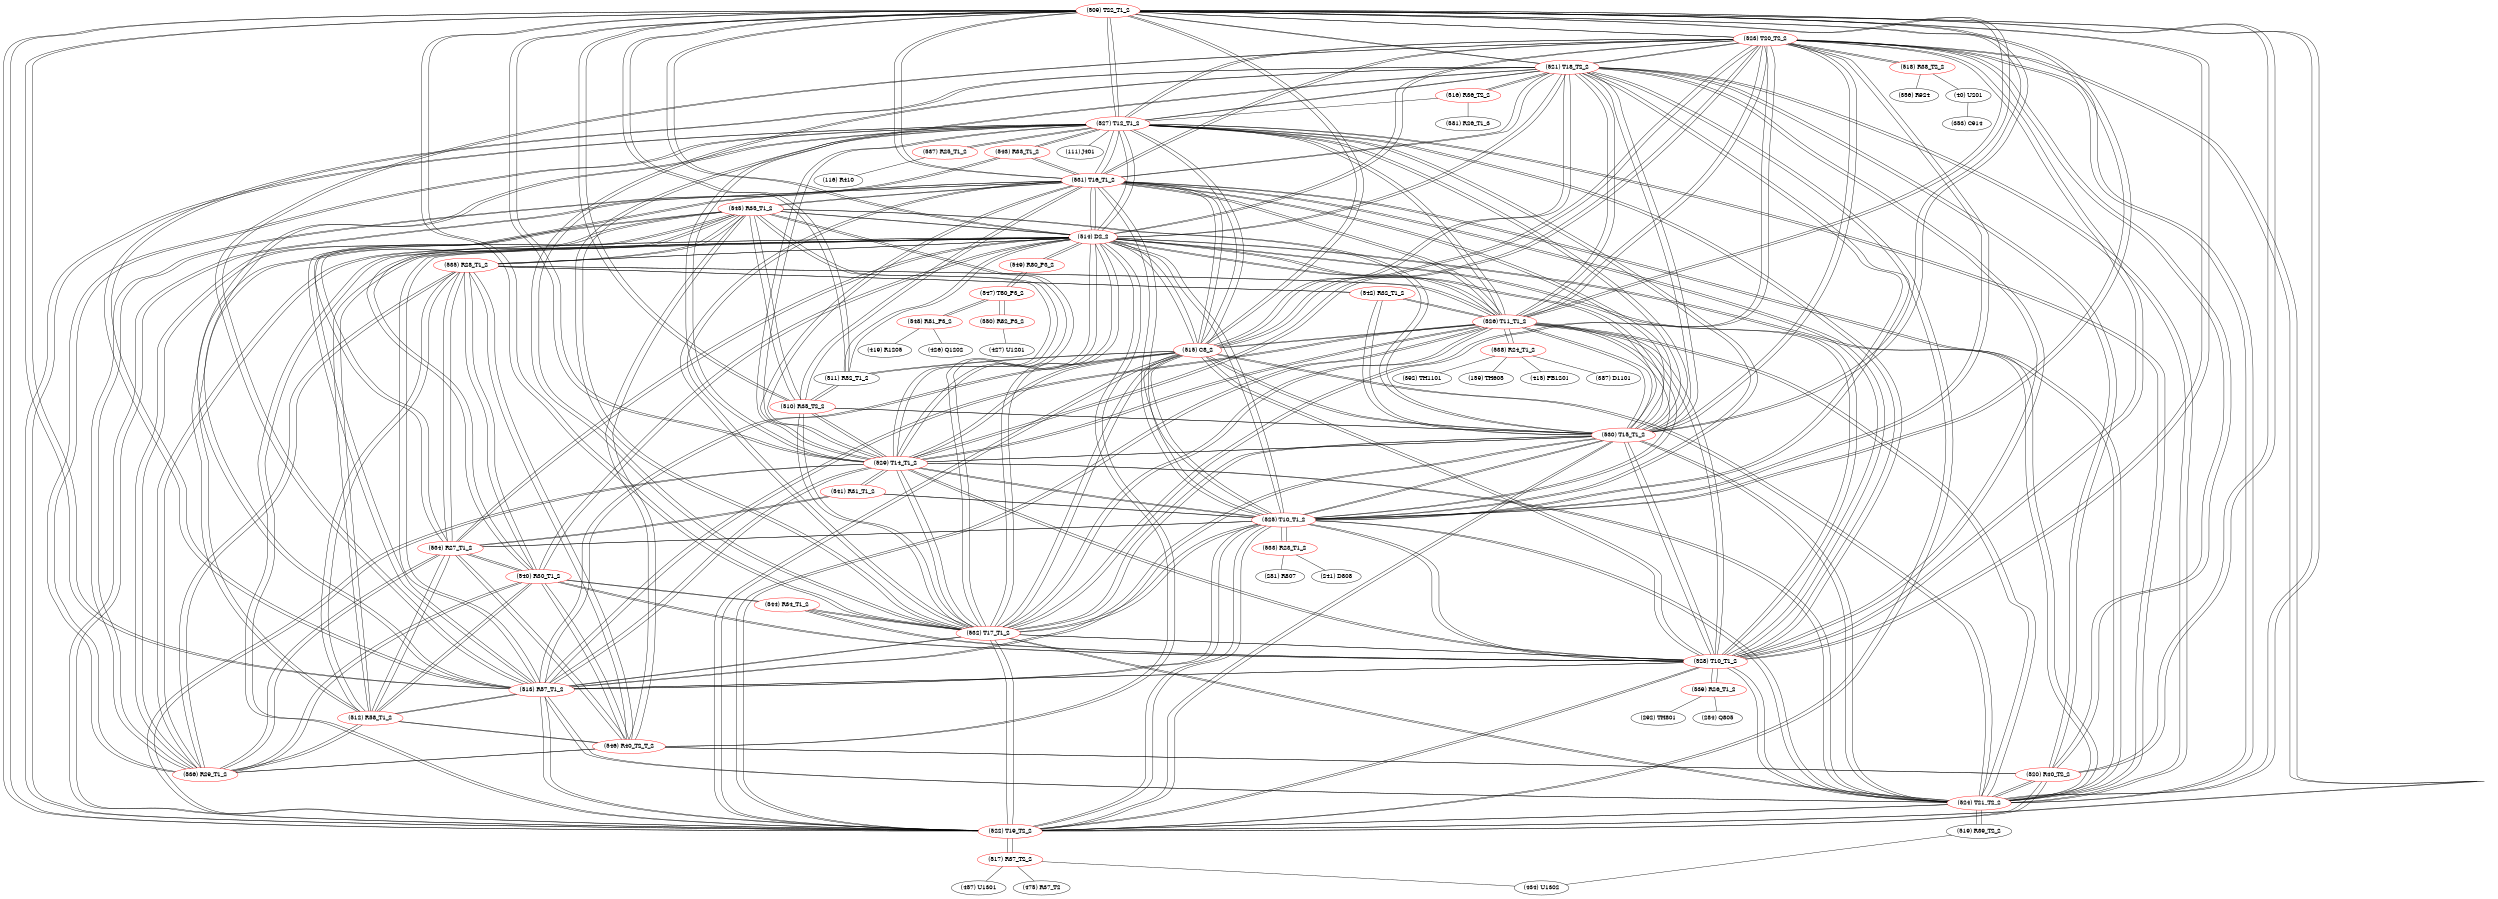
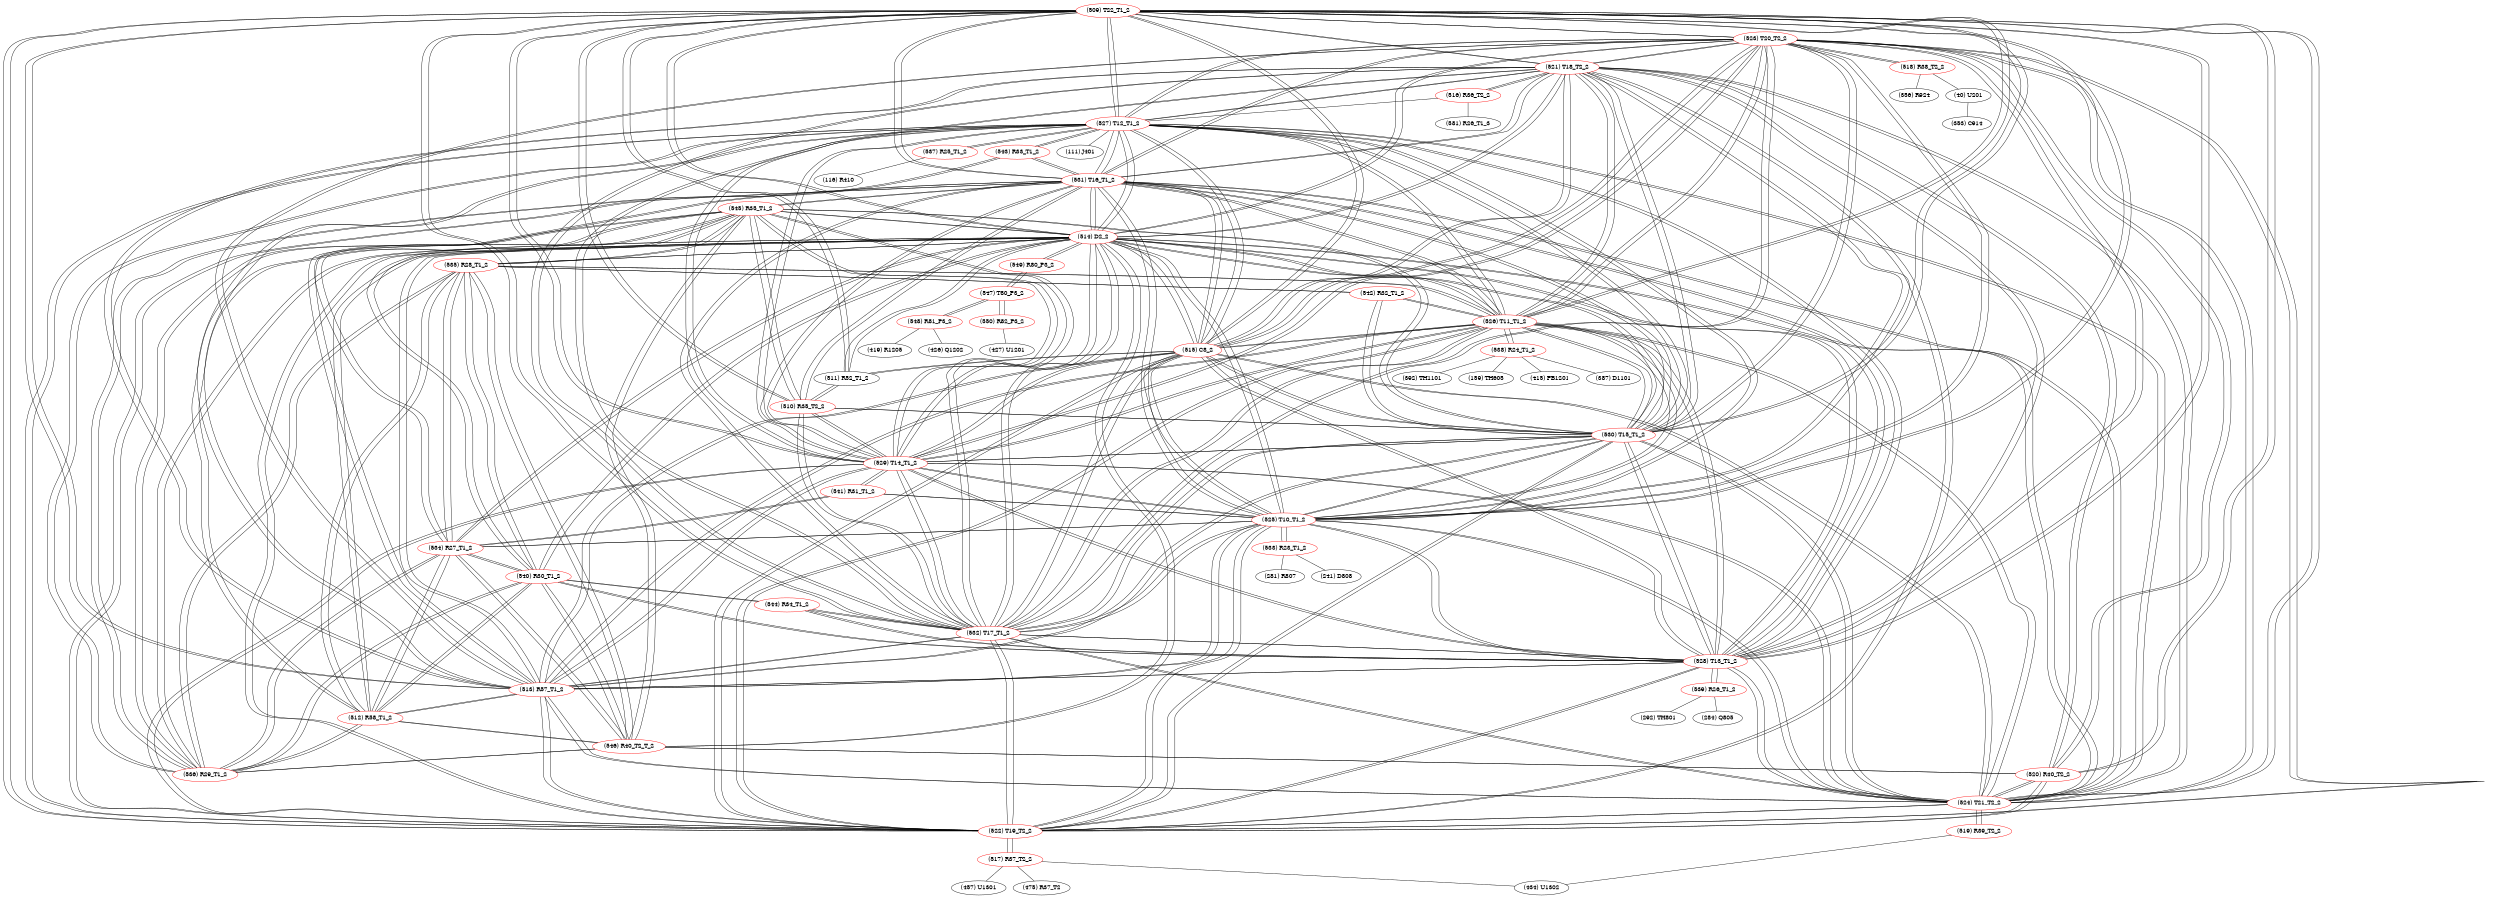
node "(528) T10_T1_2": label "(528) T10_T1_2" -> "(528) T13_T1_2"
node "(519) R39_T2_2": color black -> red
